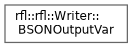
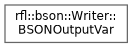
node "rfl::rfl::Writer:: BSONOutputVar": label "rfl::rfl::Writer:: BSONOutputVar" -> "rfl::bson::Writer:: BSONOutputVar"
